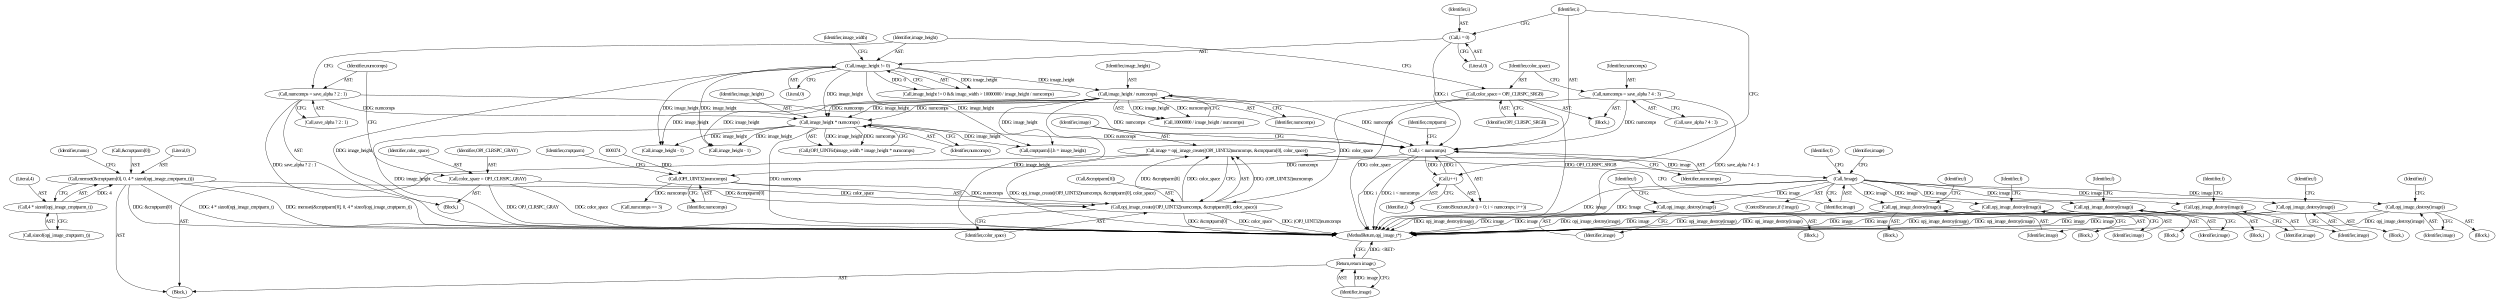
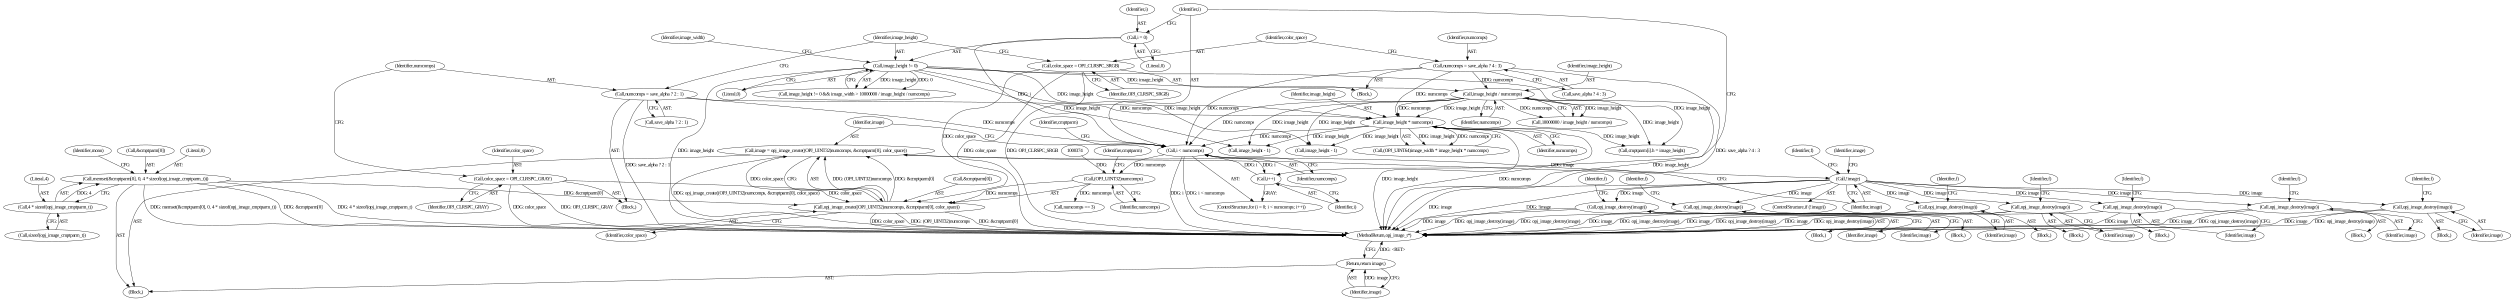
edge "(Call,numcomps = save_alpha ? 4 : 3)" -> "(Call,image_height / numcomps)": added, label "DDG: numcomps"
edge "(Call,color_space = OPJ_CLRSPC_GRAY)" -> "(Identifier,OPJ_CLRSPC_GRAY)": added, label "CFG:"
edge "(Call,i++)" -> "(ControlStructure,for (i = 0; i < numcomps; i++))": label "AST: " -> "GRAY: "
